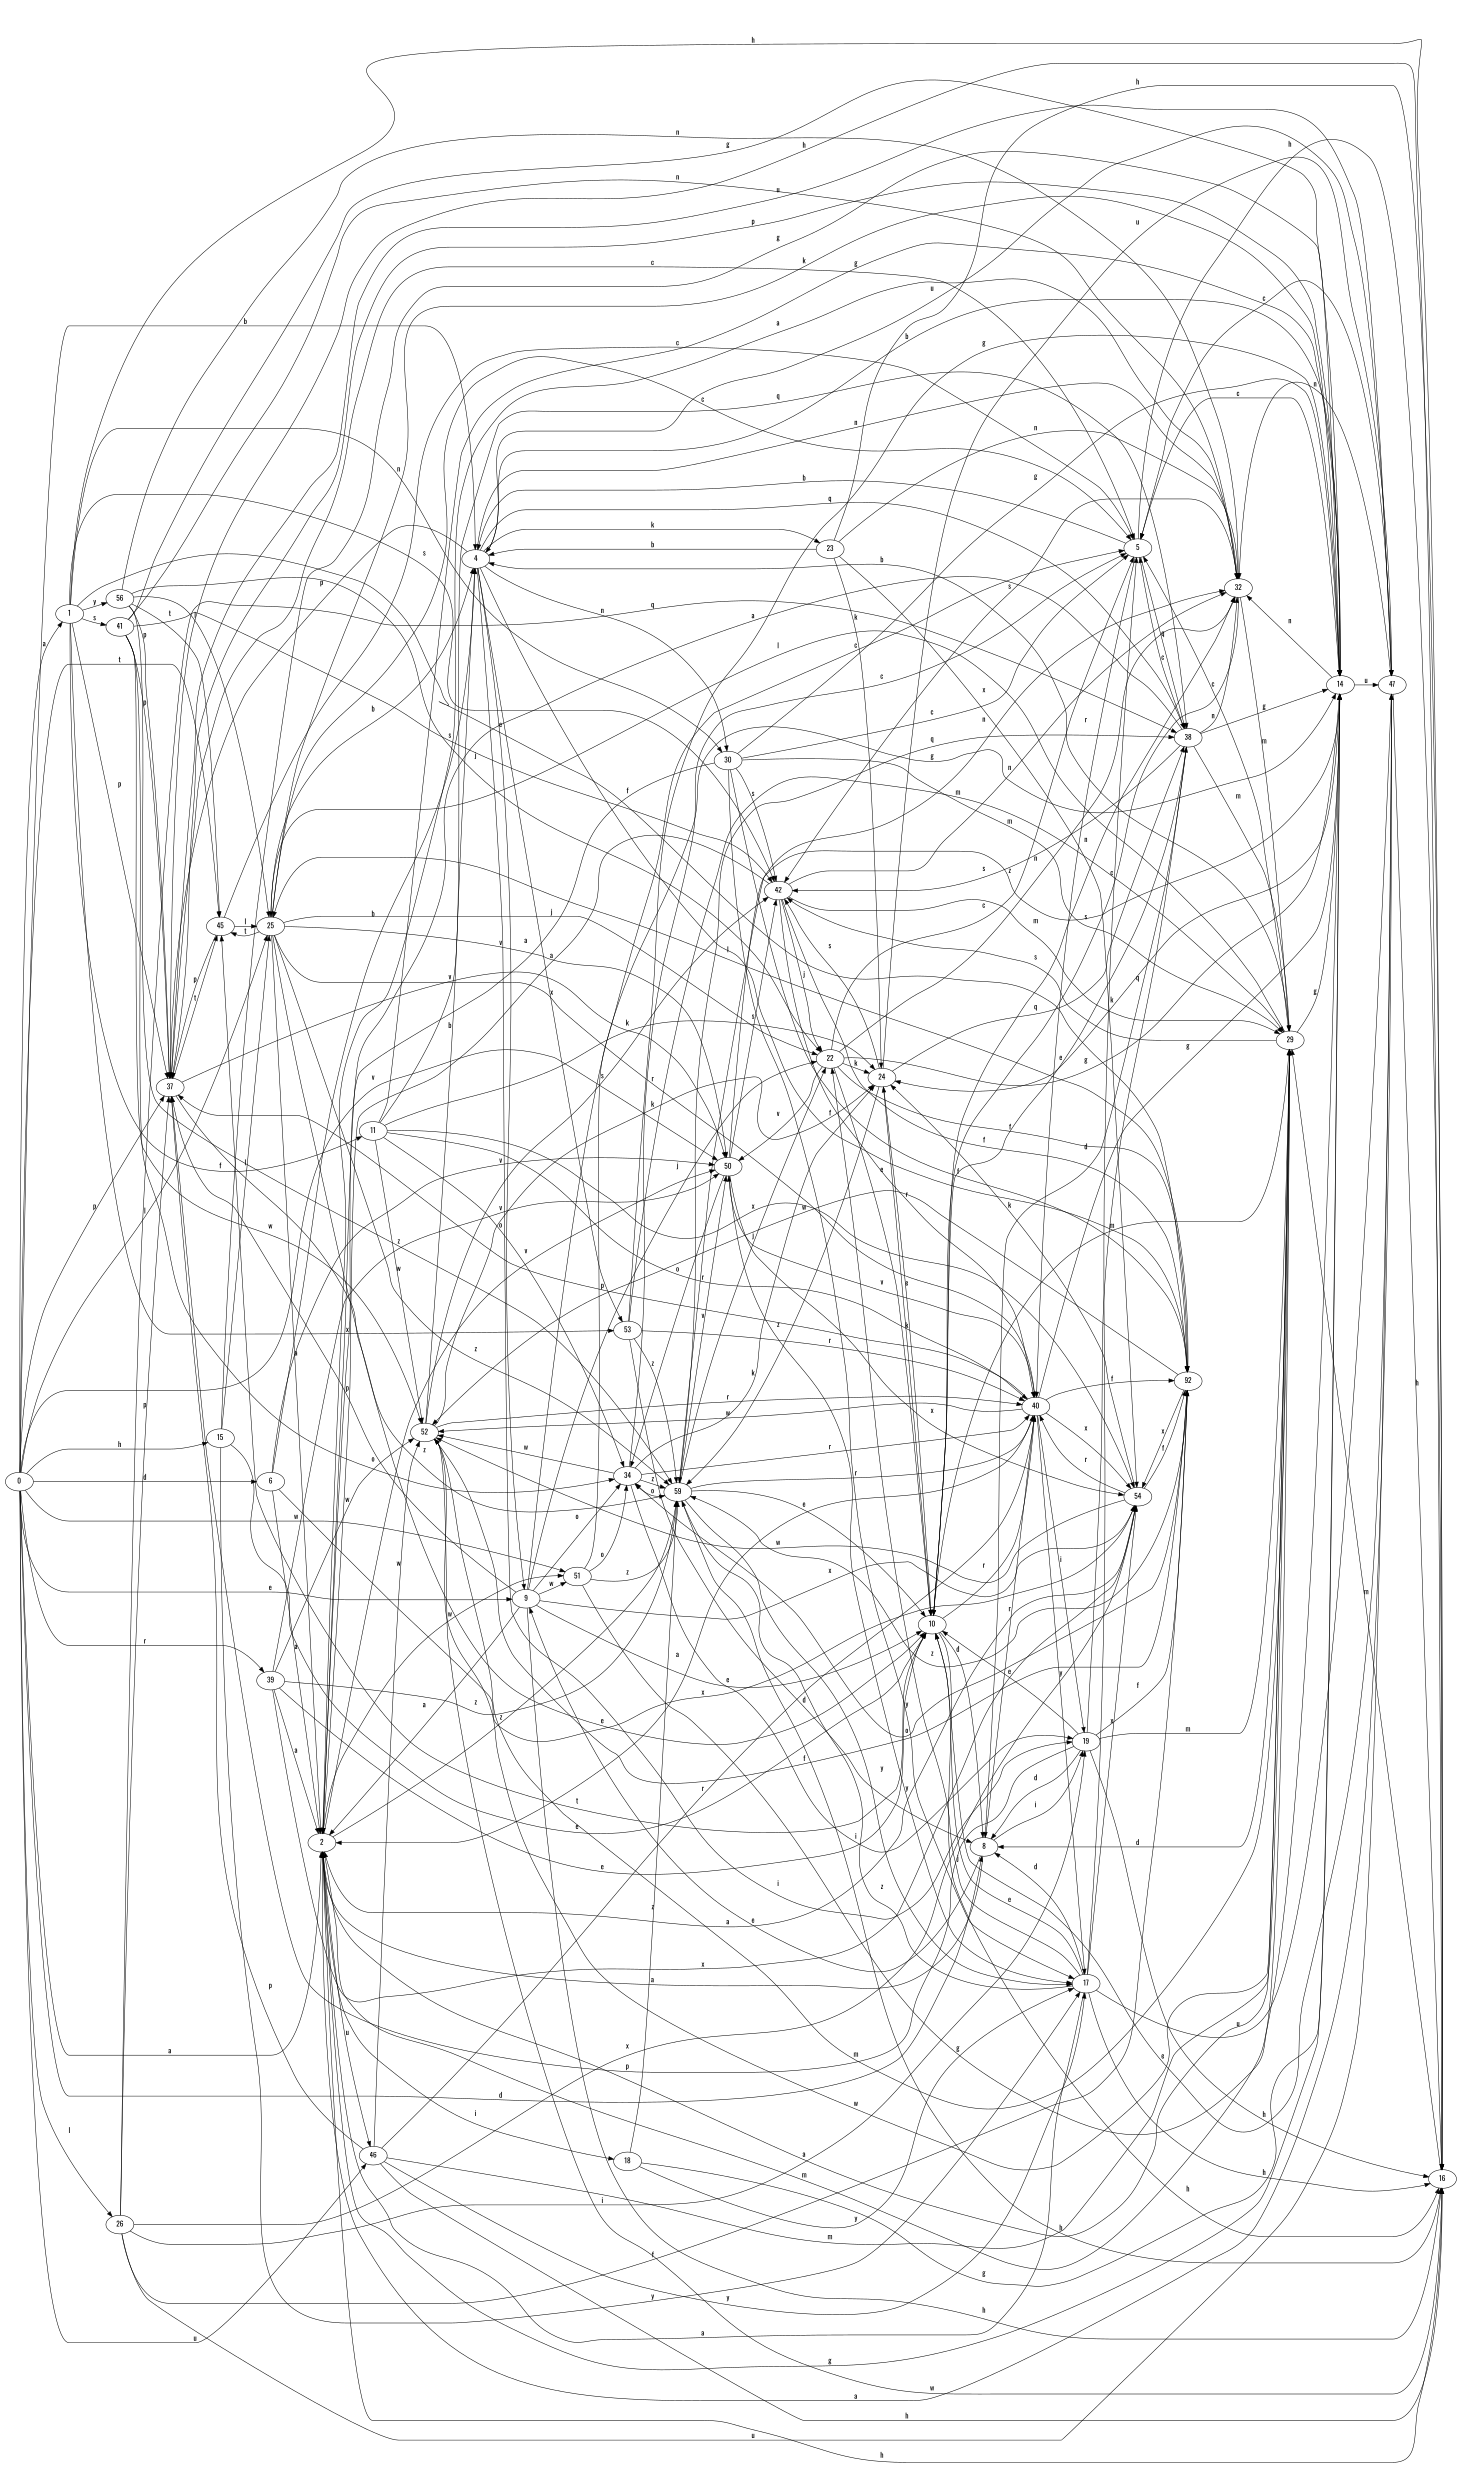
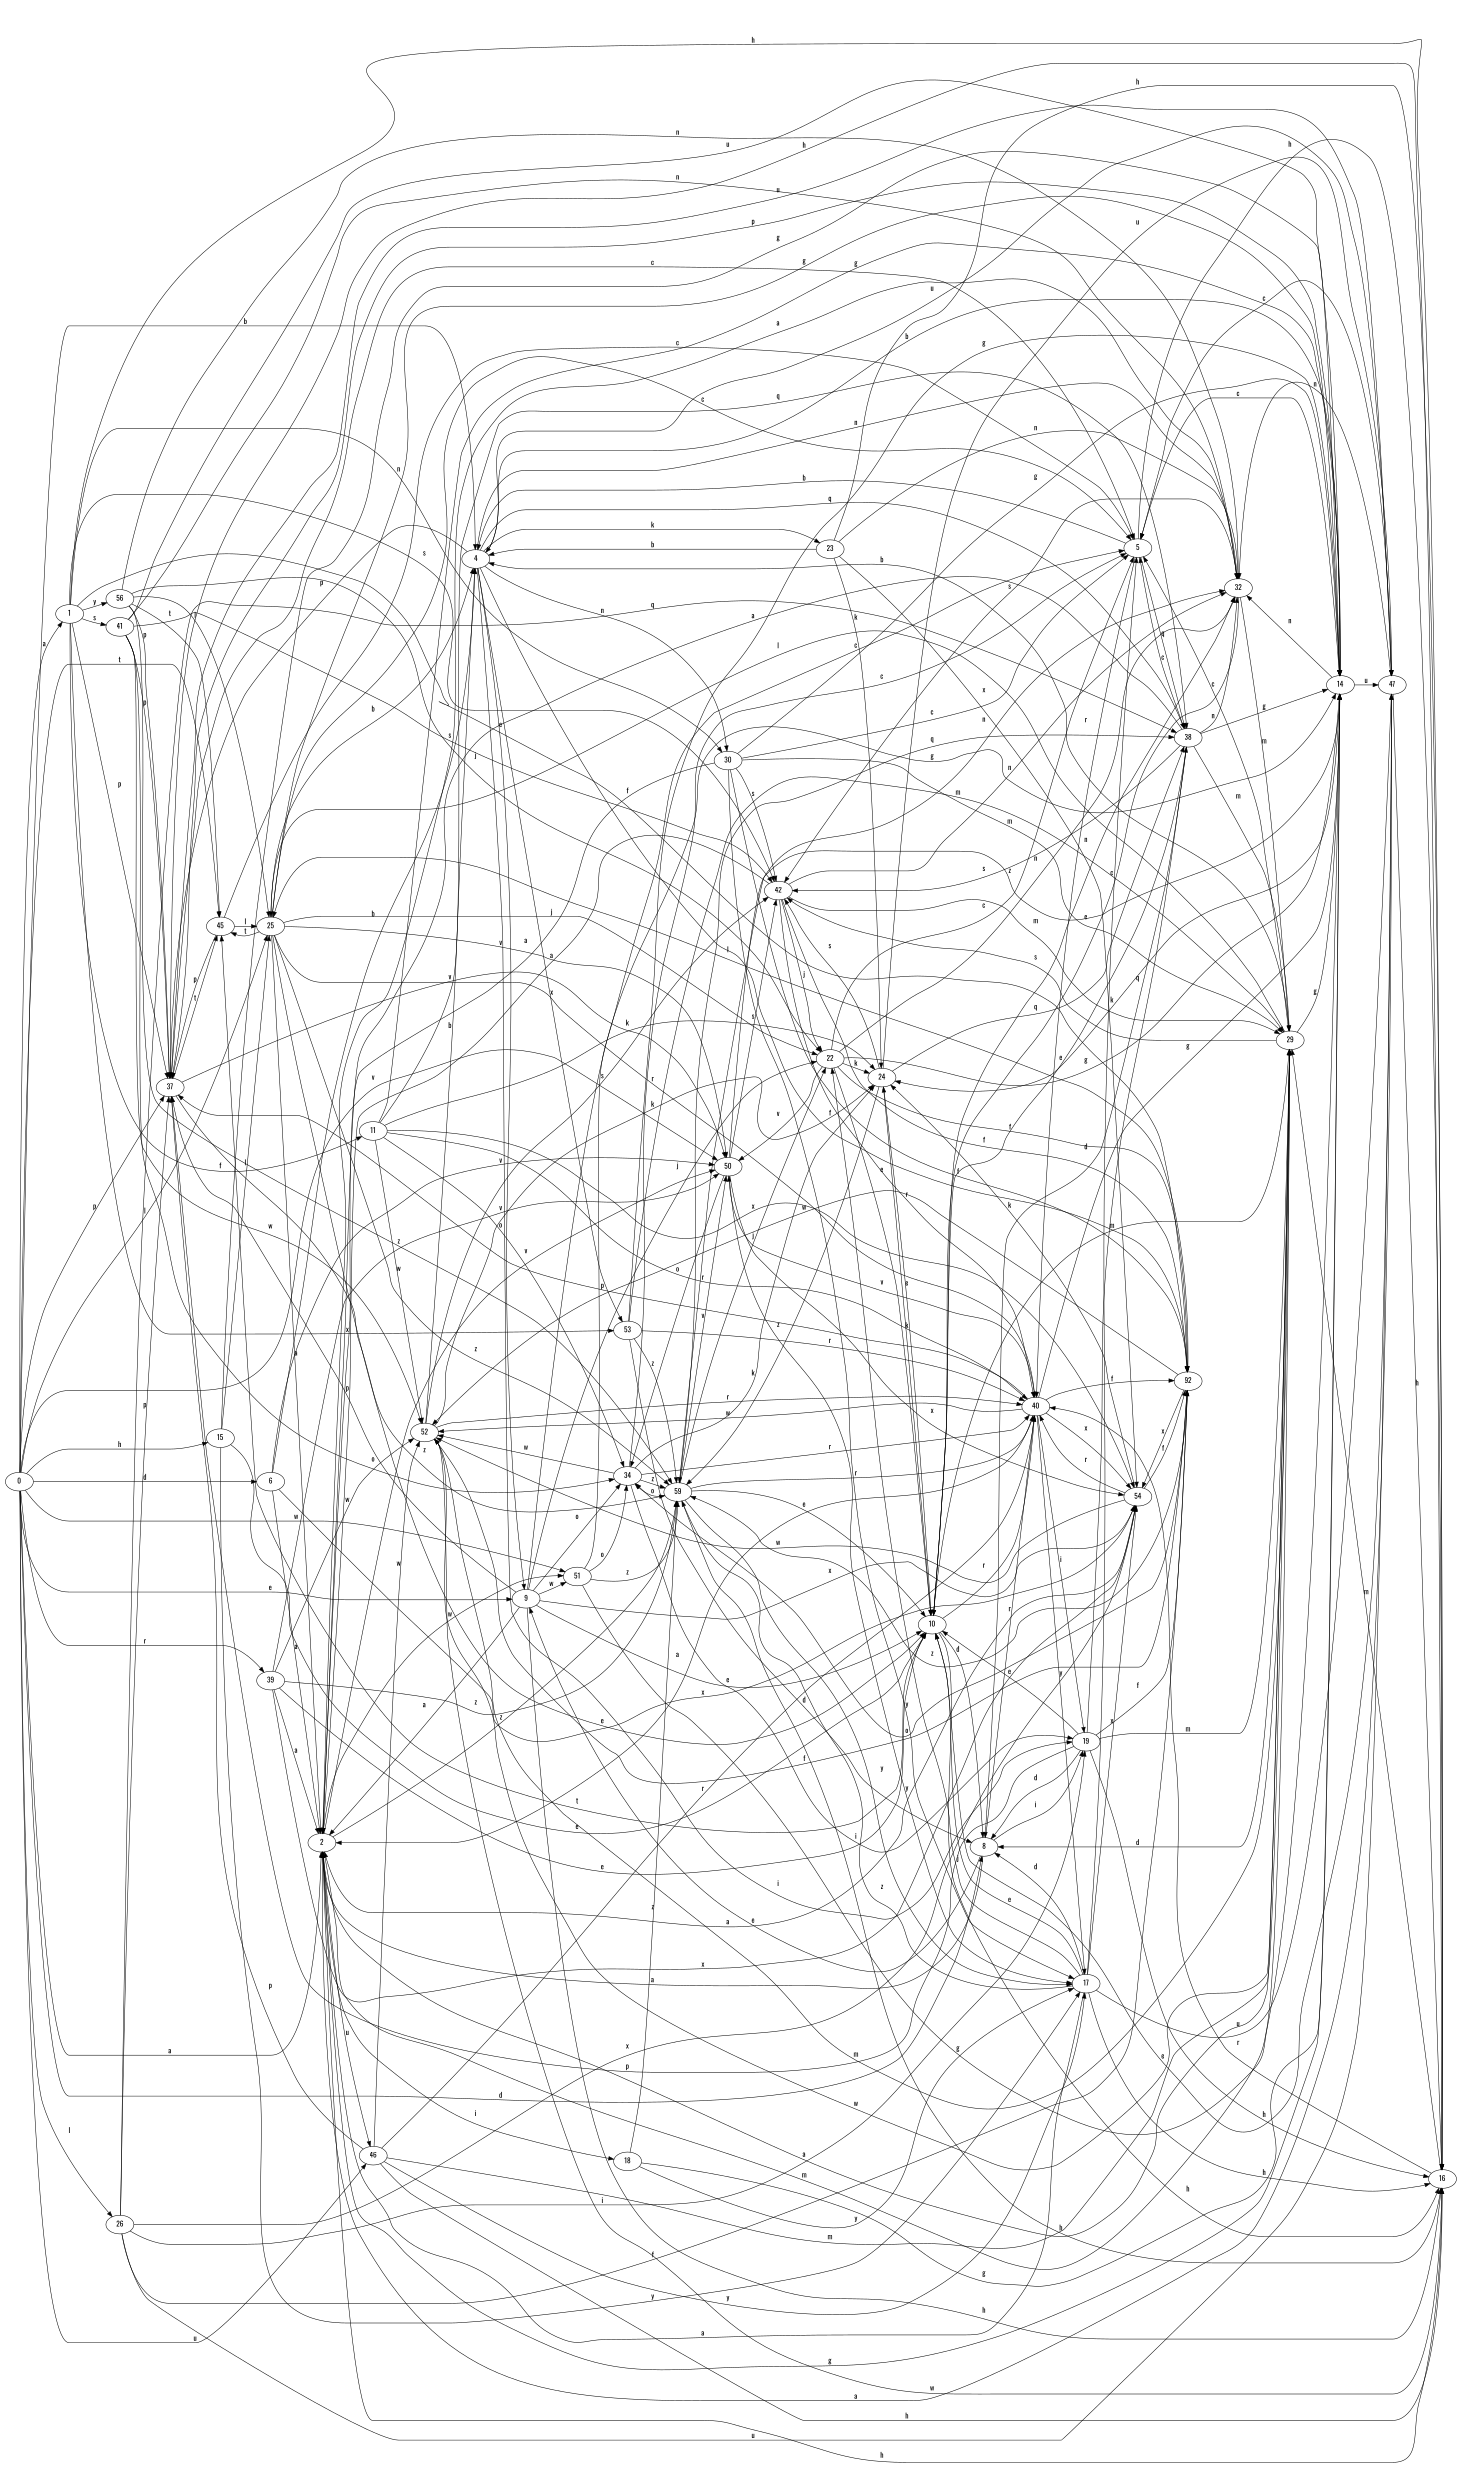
edge "41" -> "14": label "g" -> "u"
edge "25" -> "14": label "k" -> "g"
edge "32" -> "10": label "s" -> "e"
edge "16" -> "40": added, label "r"
